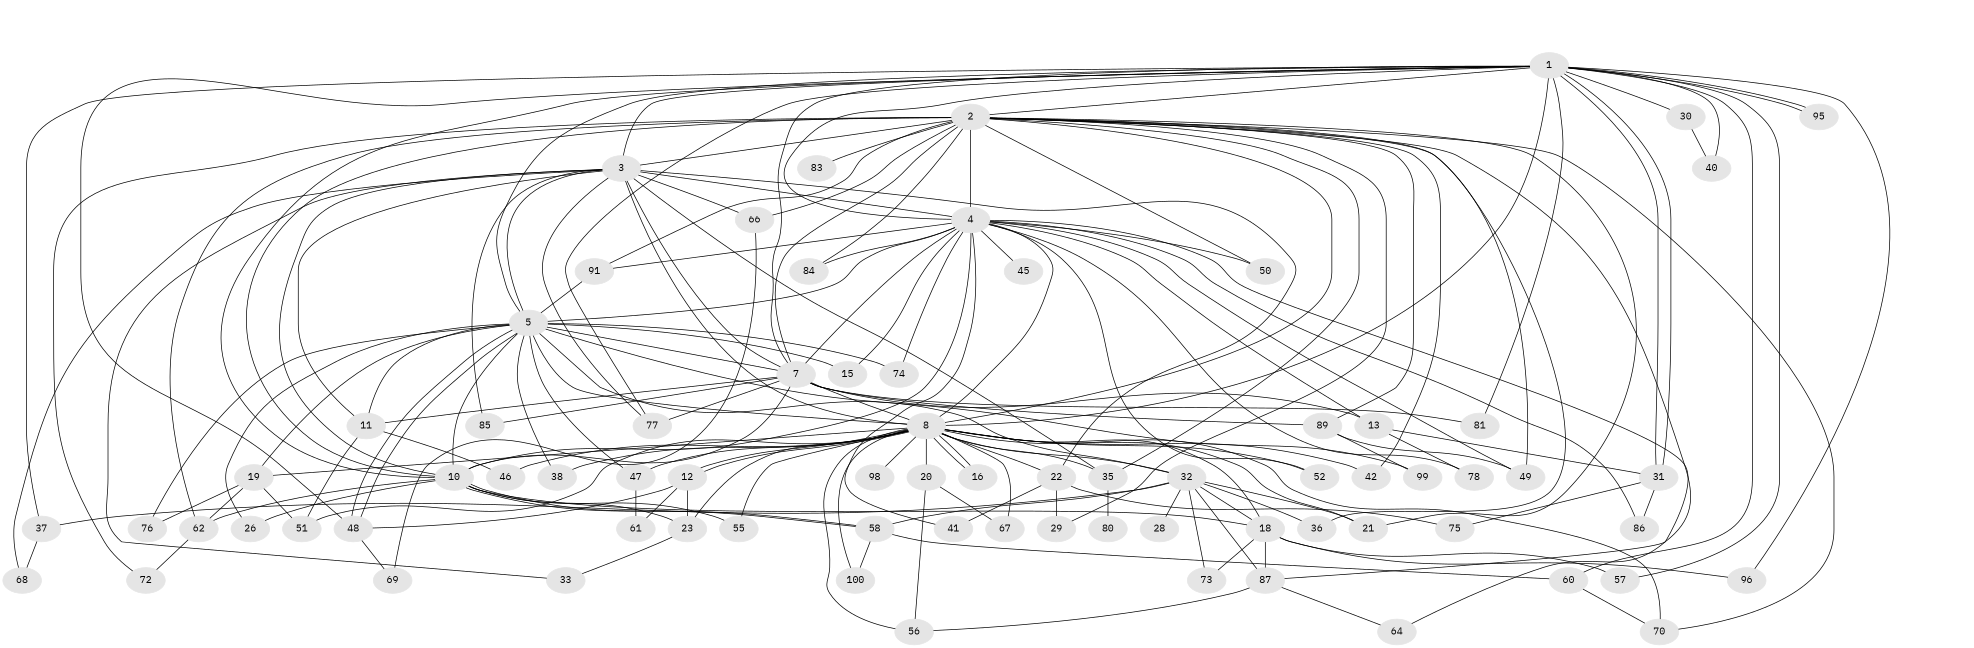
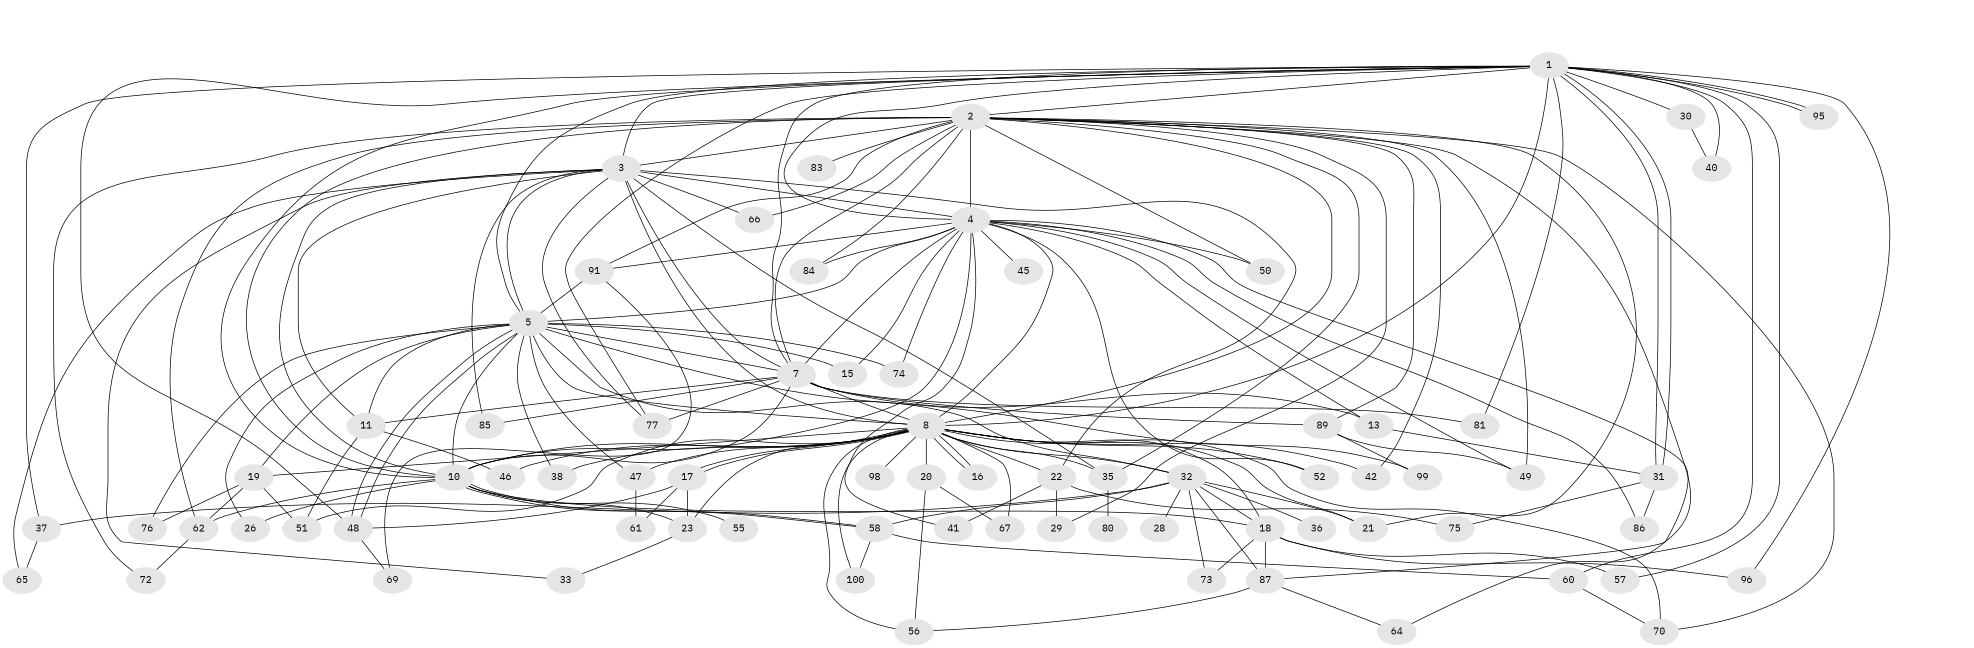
edge "2" -- "36": removed
edge "66" -- "69": now "91" -- "69"
edge "8" -- "55": now "8" -- "10"
node "12": label "12" -> "17"
node "78": removed
node "68": label "68" -> "65"
